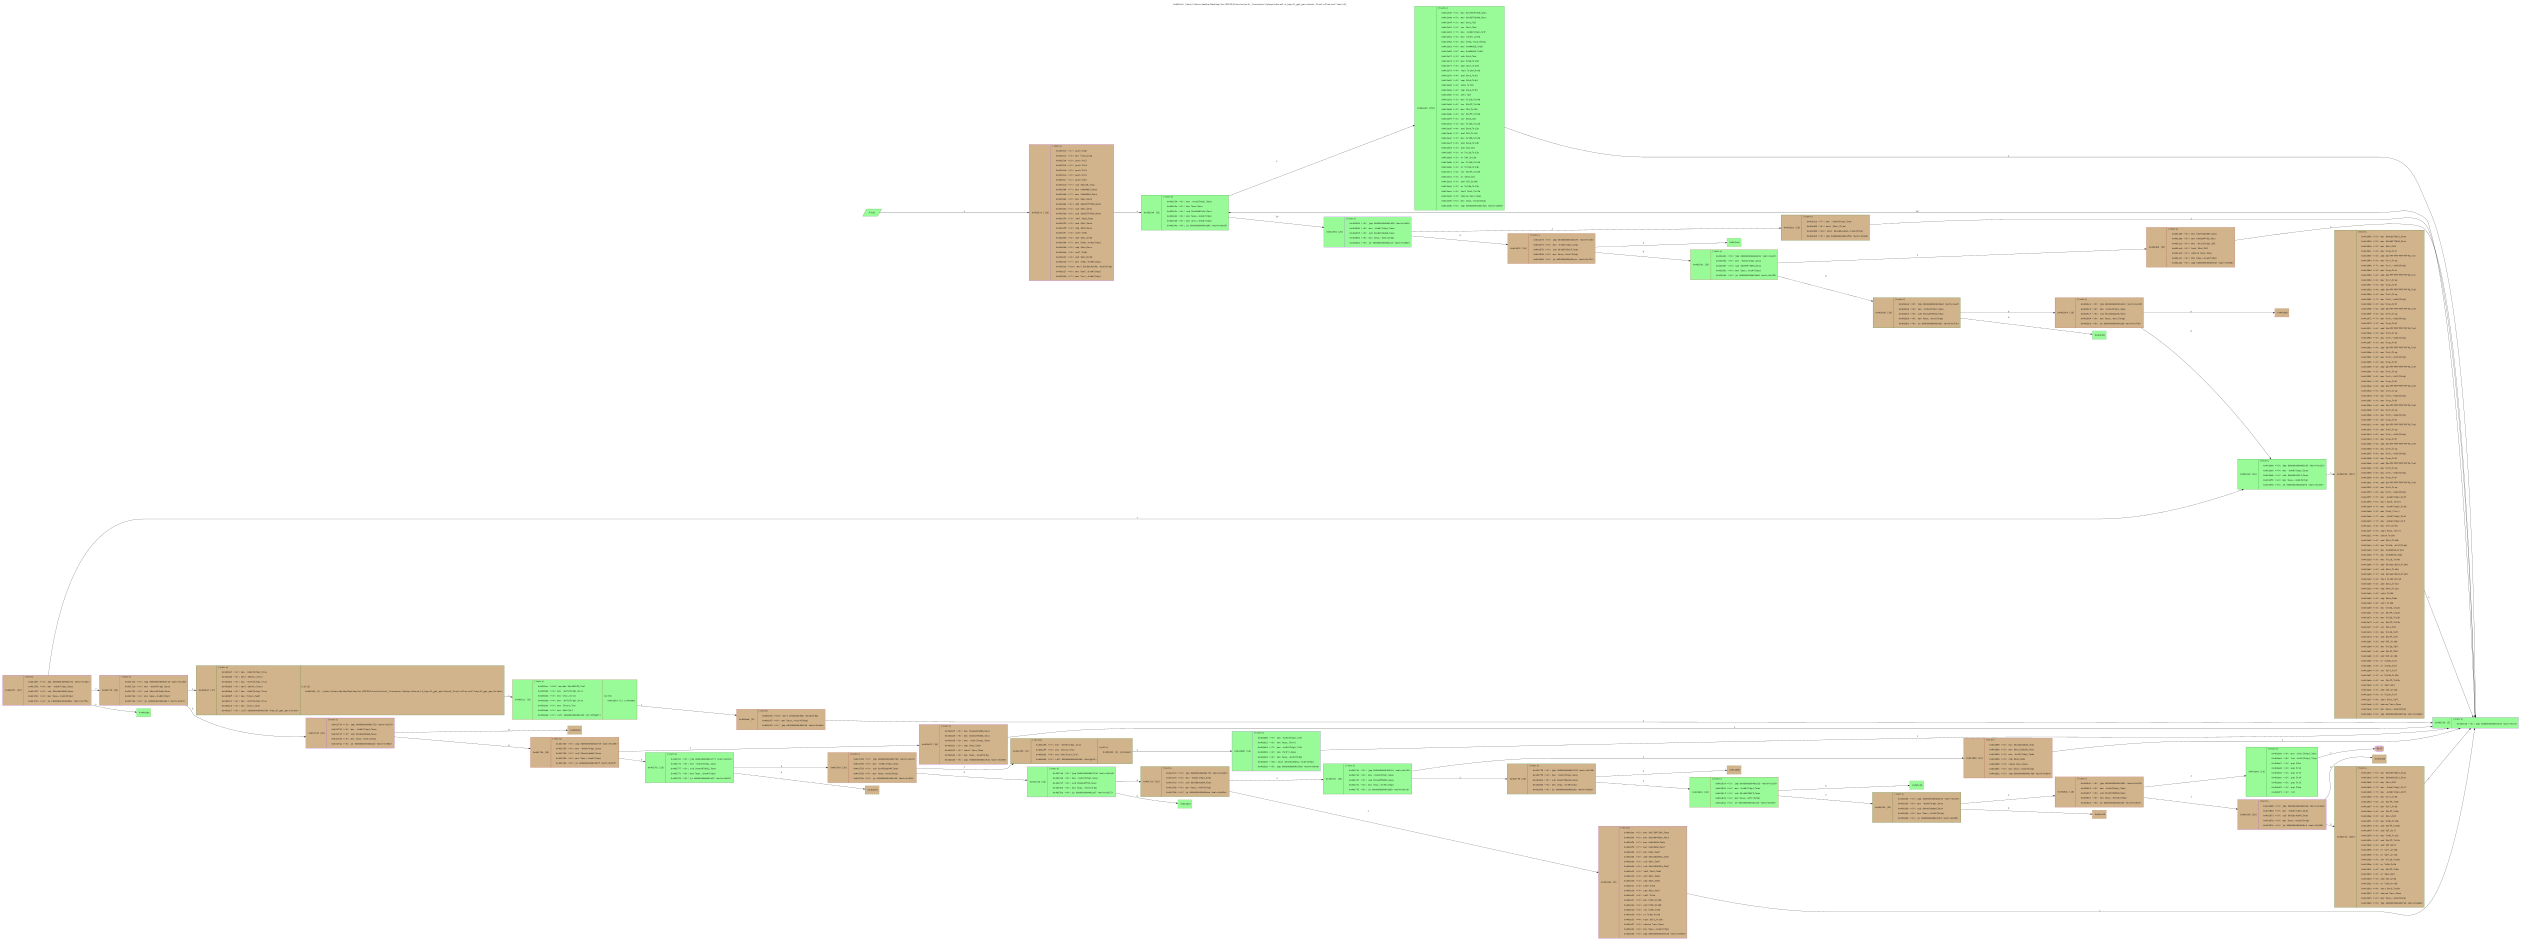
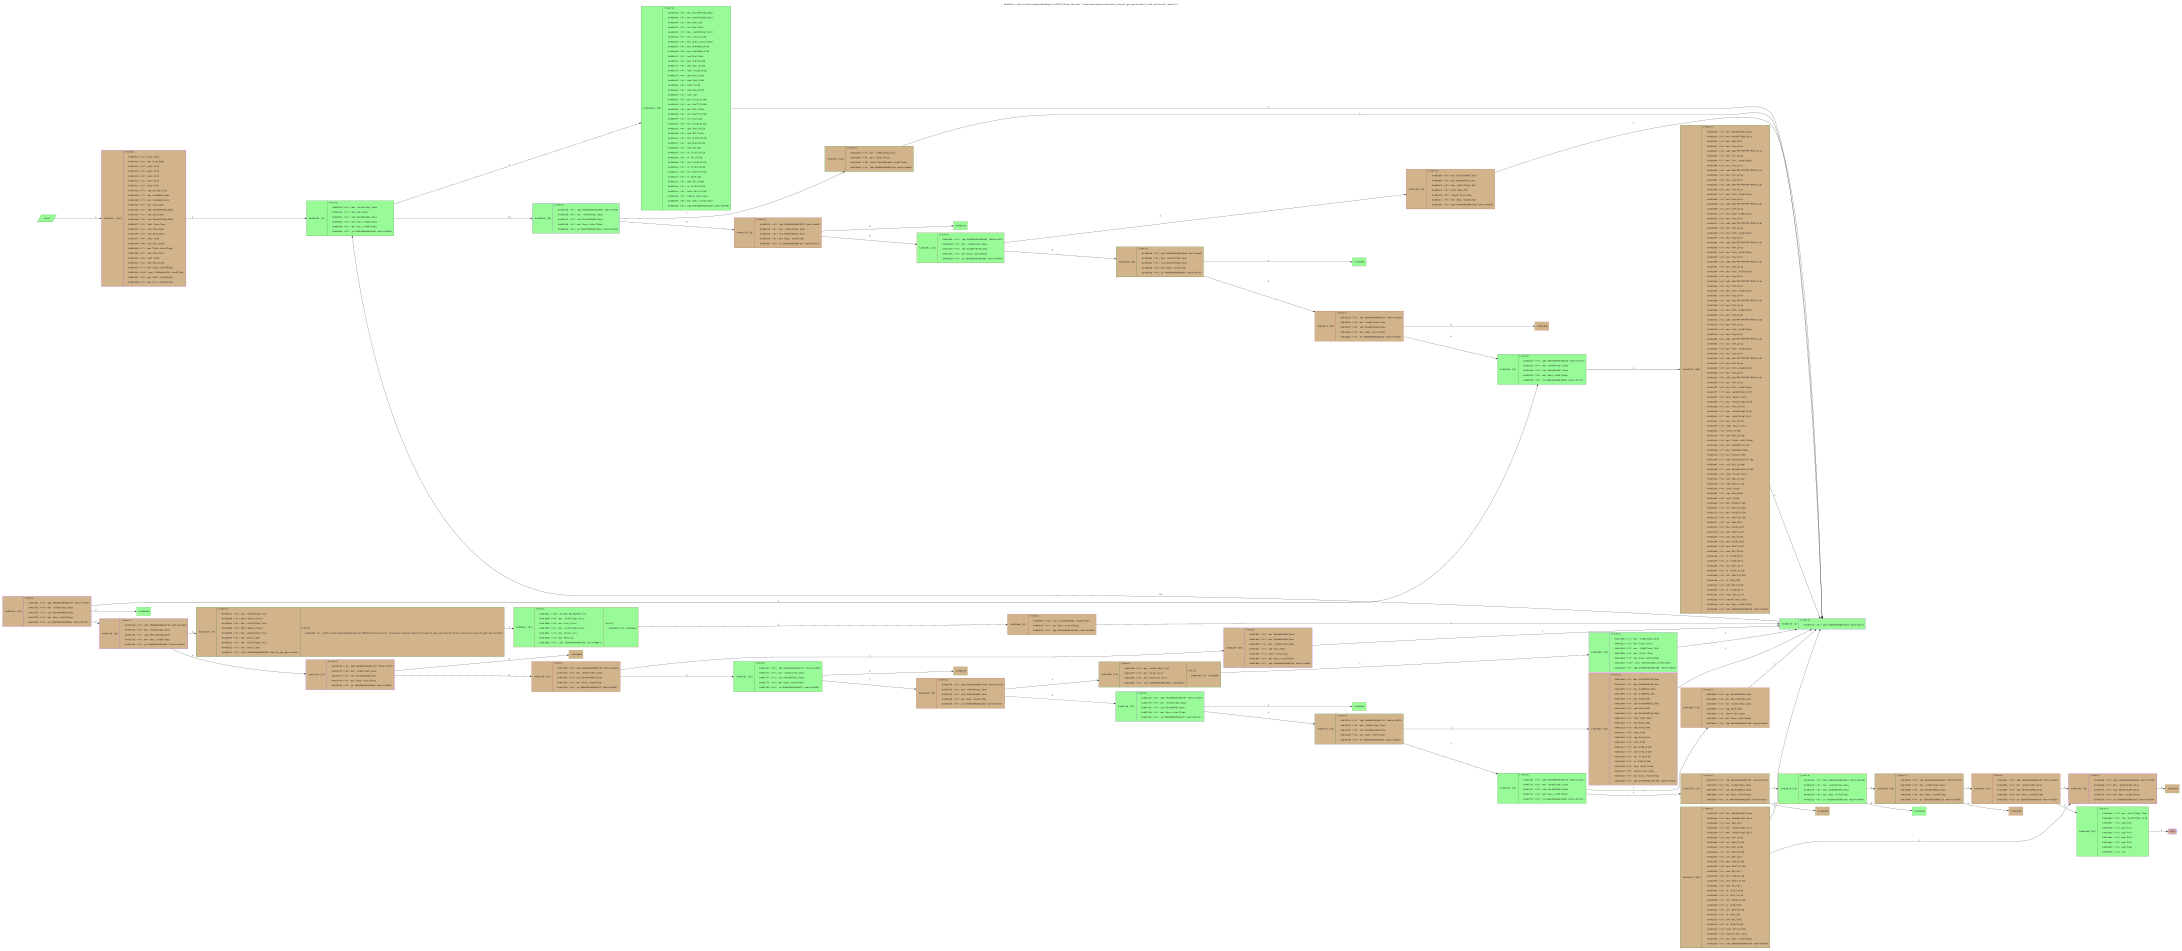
edge "0x401868 [28]" -> "0x4018c6 [106]": reversed
